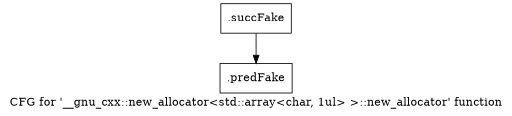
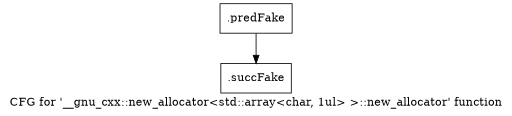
edge ".succFake" -> ".predFake": reversed
